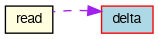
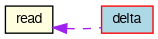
edge "read" -> "delta": reversed
